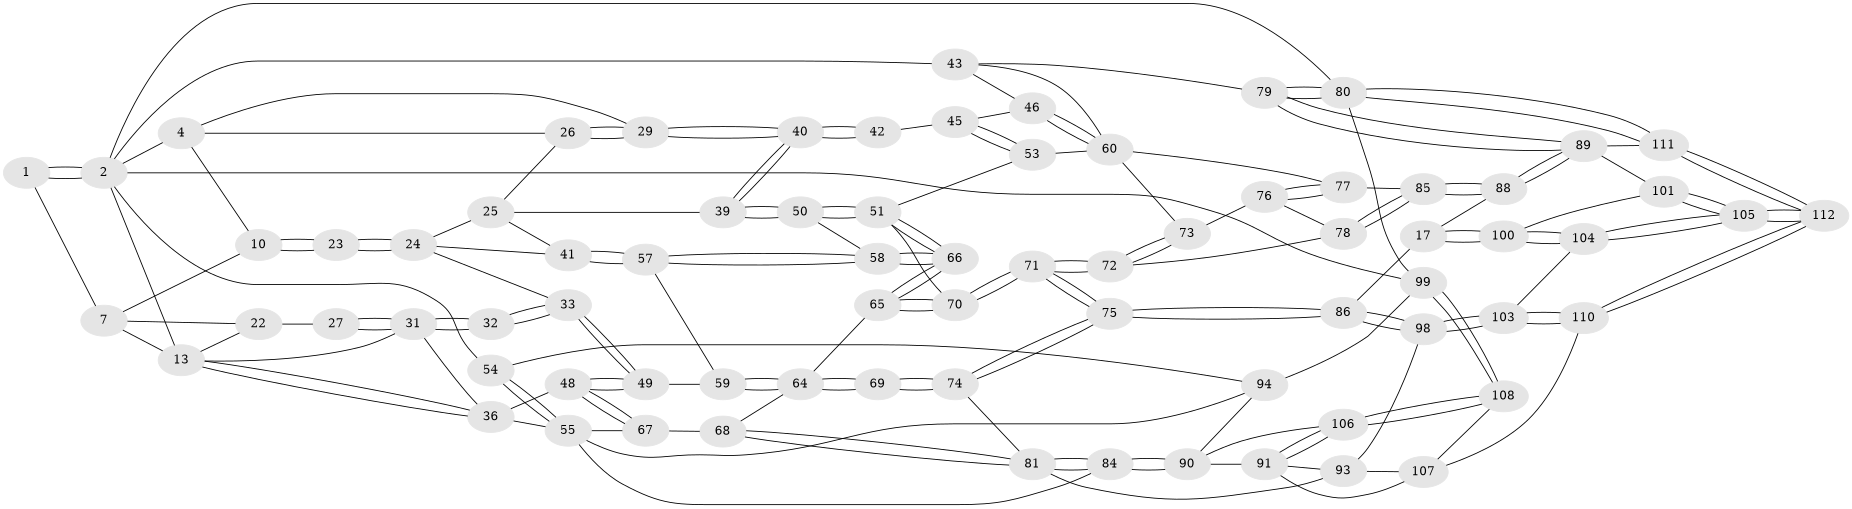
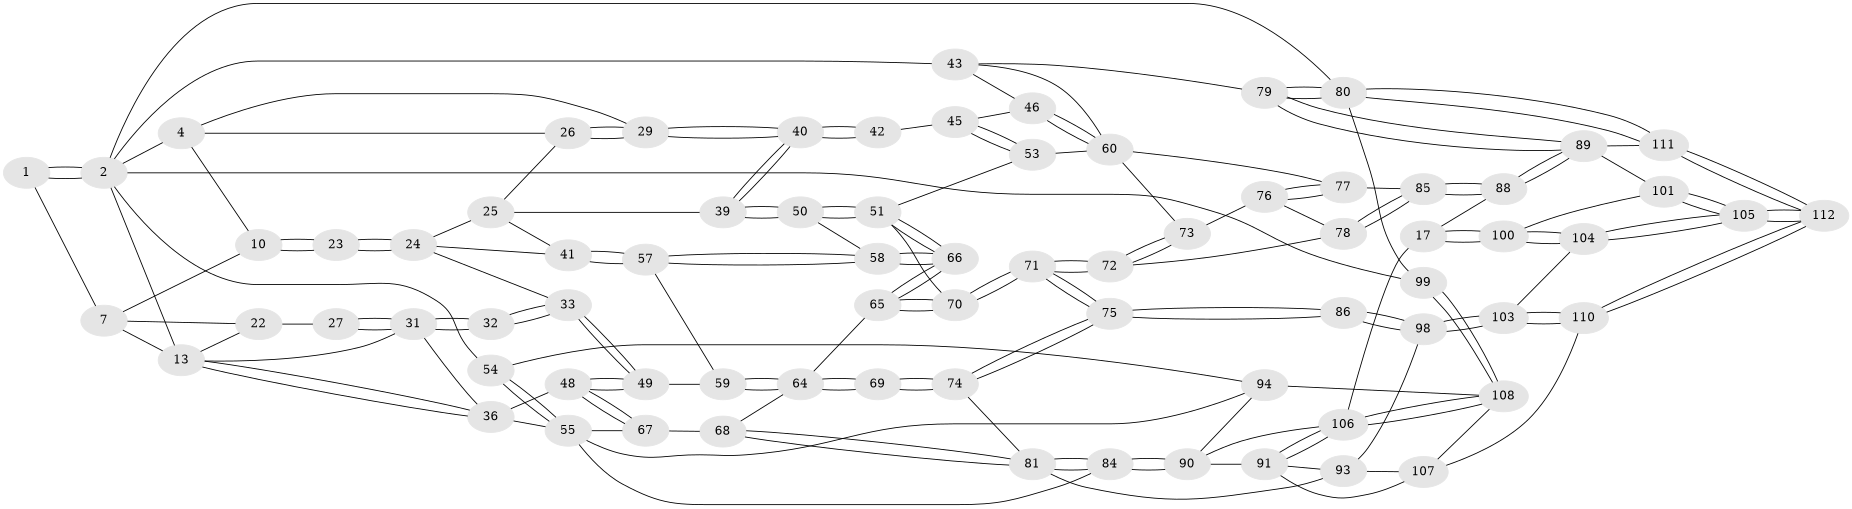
edge "17" -- "86": now "17" -- "106"
edge "99" -- "94": now "108" -- "94"
